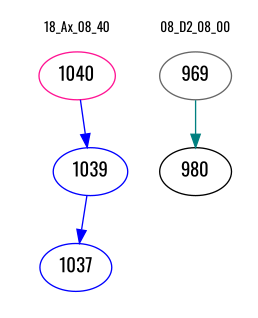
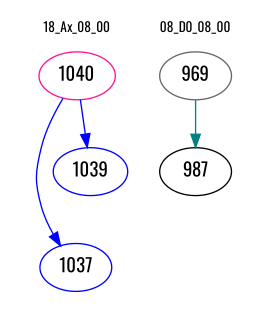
cluster "18_Ax_08_40": label "18_Ax_08_40" -> "18_Ax_08_00"
cluster "08_D2_08_00": label "08_D2_08_00" -> "08_D0_08_00"
node "980": label "980" -> "987"
edge "1039" -> "1037": now "1040" -> "1037"
